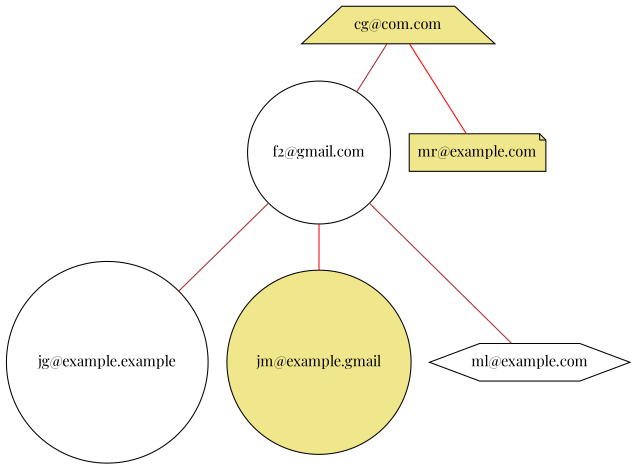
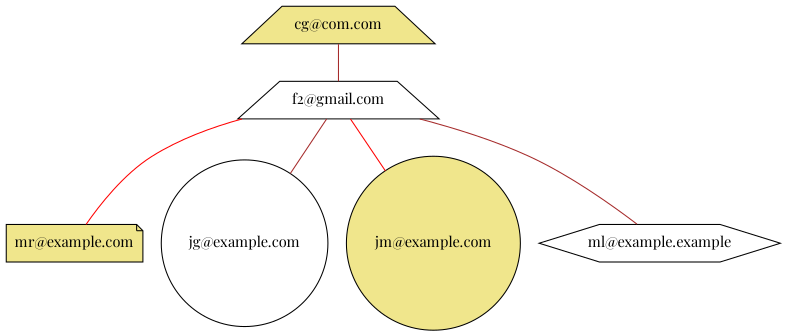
edge "cg@com.com" -- "mr@example.com": now "f2@gmail.com" -- "mr@example.com"
node "f2@gmail.com": shape circle -> trapezium
node "jg@example.example": label "jg@example.example" -> "jg@example.com"
node "jm@example.gmail": label "jm@example.gmail" -> "jm@example.com"
node "ml@example.com": label "ml@example.com" -> "ml@example.example"
